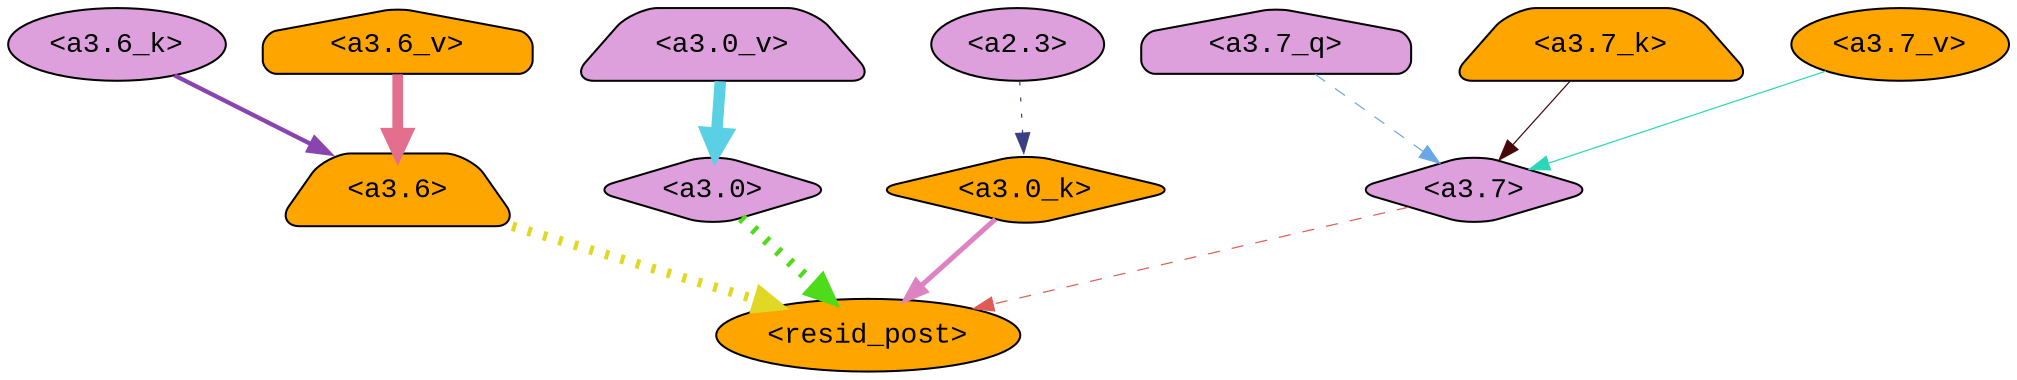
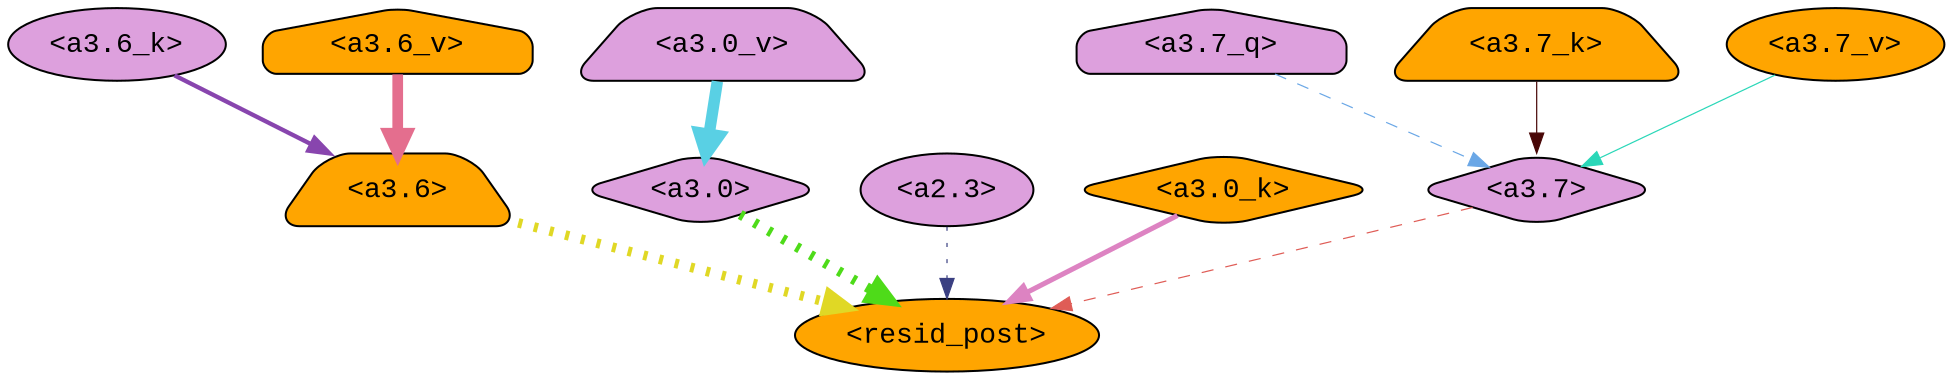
edge "<a2.3>" -> "<a3.0_k>": now "<a2.3>" -> "<resid_post>"
